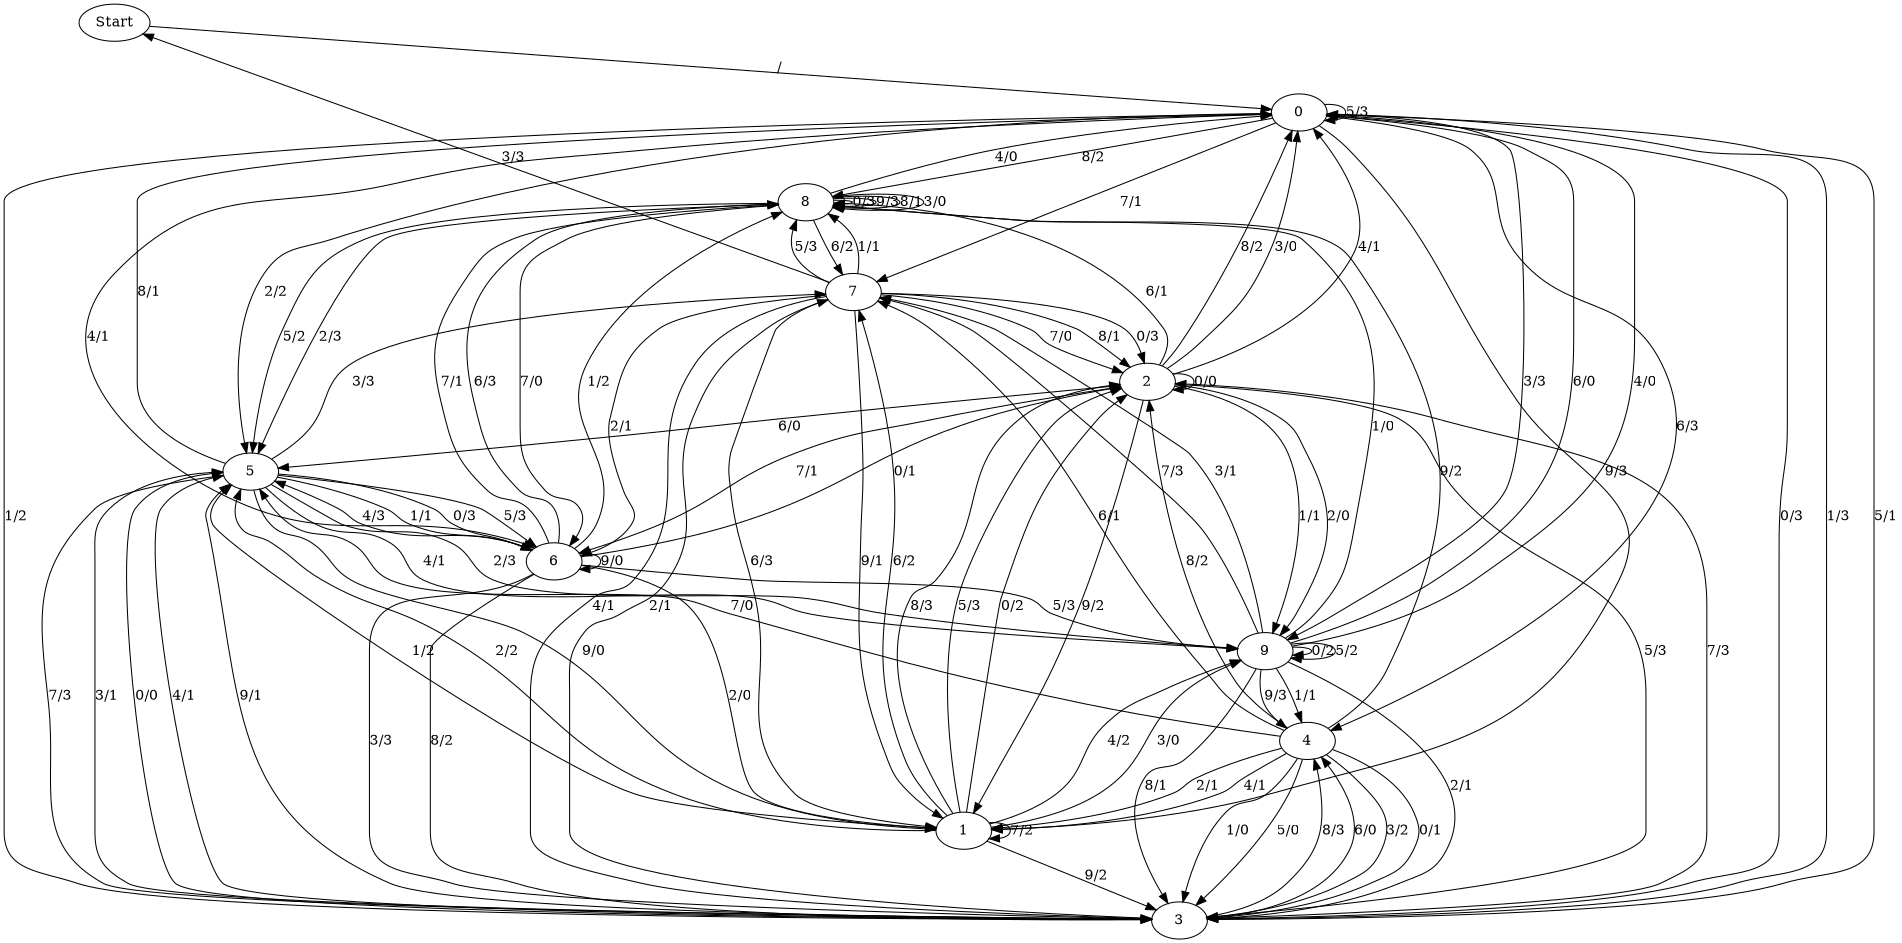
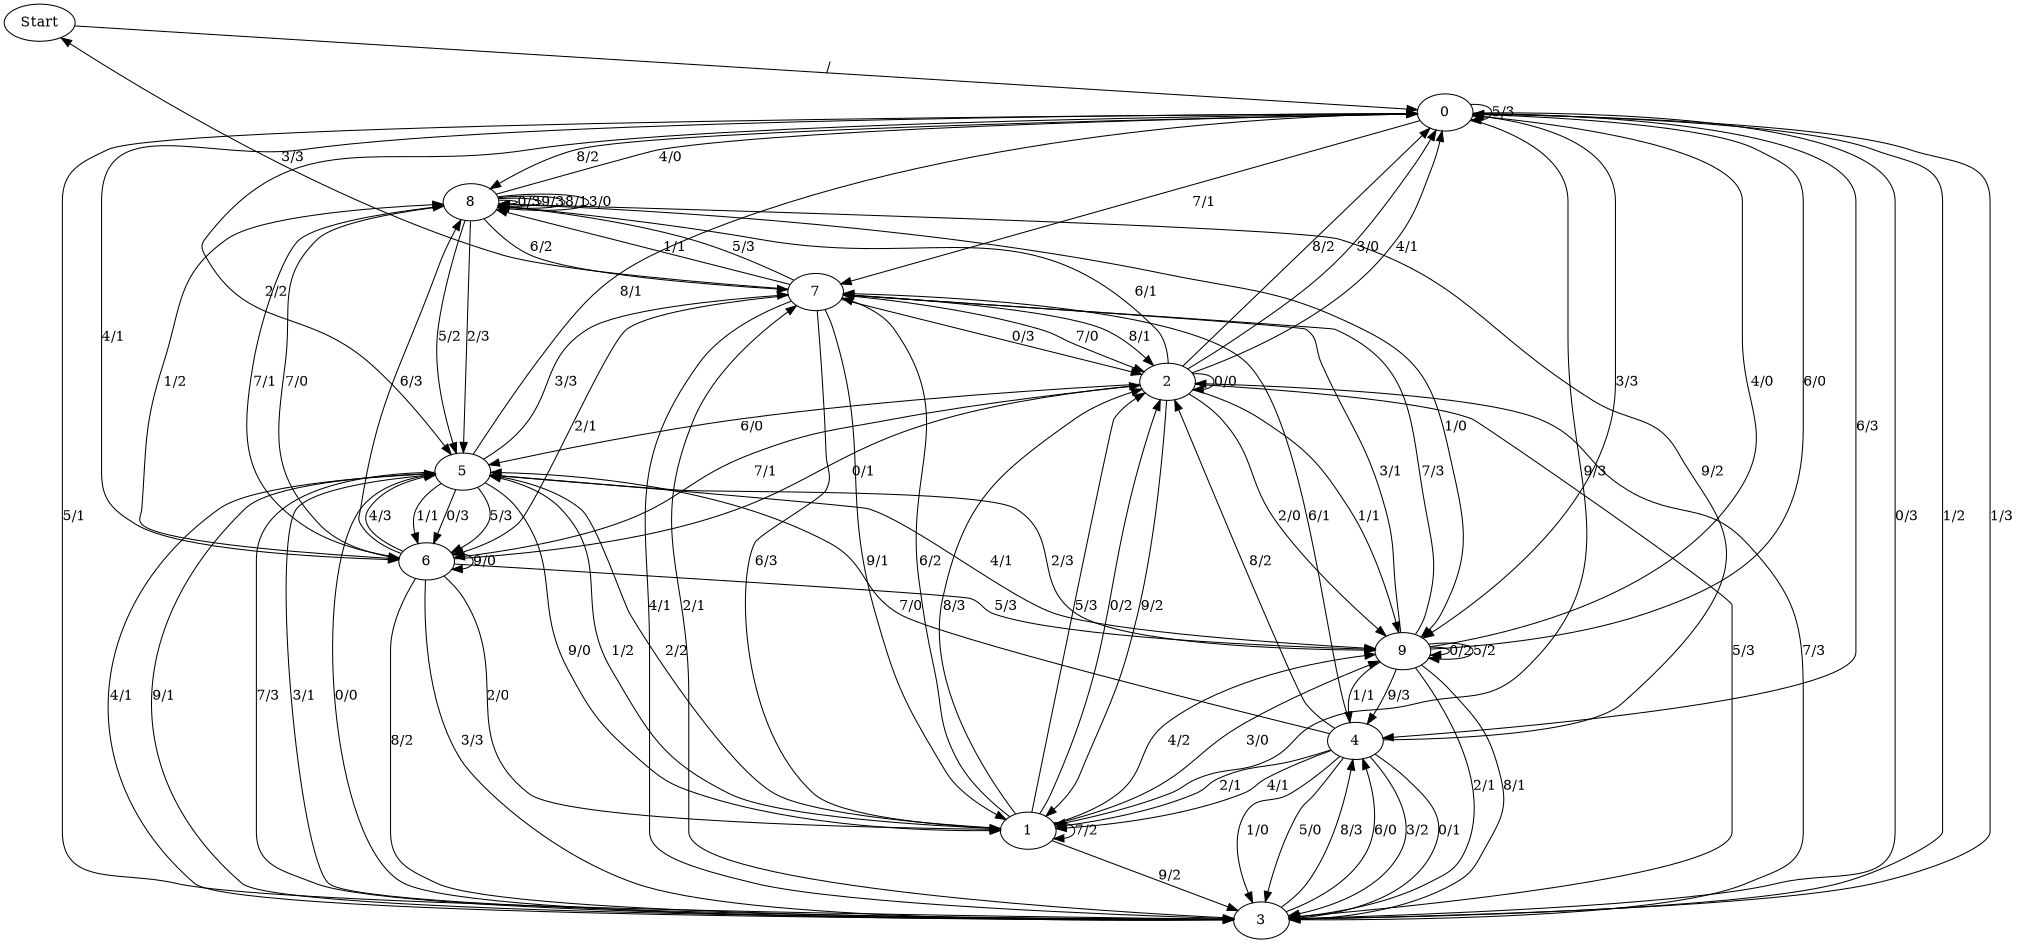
edge "9" -> "8": reversed
